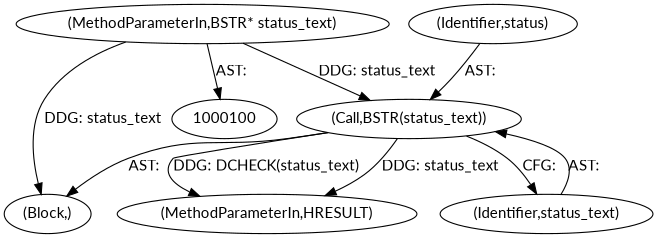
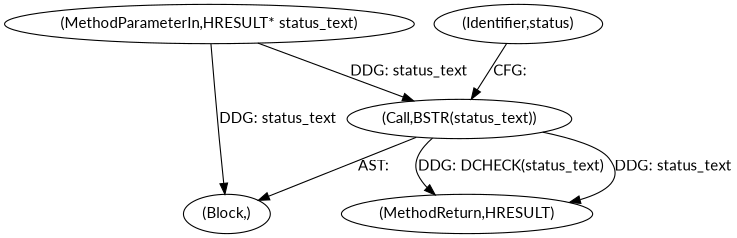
node "(MethodParameterIn,BSTR* status_text)": label "(MethodParameterIn,BSTR* status_text)" -> "(MethodParameterIn,HRESULT* status_text)"
edge "(Identifier,status)" -> "(Call,BSTR(status_text))": label "AST: " -> "CFG: "
node "1000100": removed
node "(MethodParameterIn,HRESULT)": label "(MethodParameterIn,HRESULT)" -> "(MethodReturn,HRESULT)"
node "(Identifier,status_text)": removed
